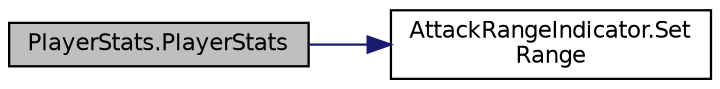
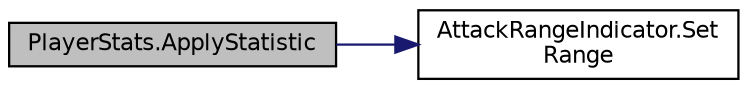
node "PlayerStats.PlayerStats": label "PlayerStats.PlayerStats" -> "PlayerStats.ApplyStatistic"
